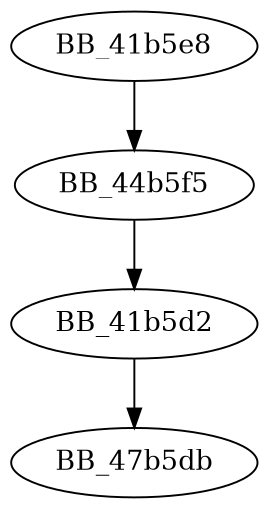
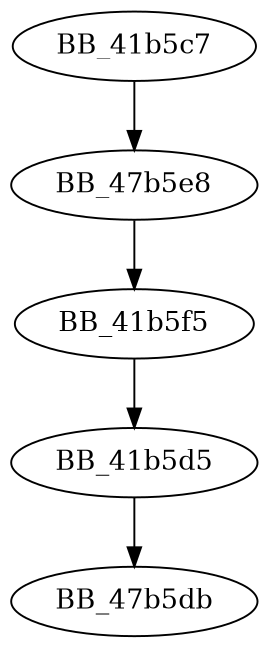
node "BB_41b5c7": added
node "BB_41b5e8": label "BB_41b5e8" -> "BB_47b5e8"
node "BB_44b5f5": label "BB_44b5f5" -> "BB_41b5f5"
node "BB_41b5d2": label "BB_41b5d2" -> "BB_41b5d5"
